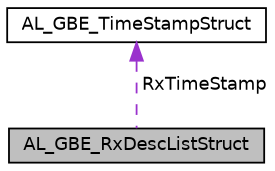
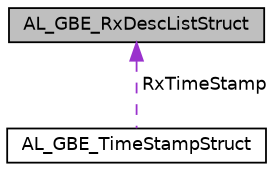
edge "AL_GBE_RxDescListStruct" -> "AL_GBE_TimeStampStruct": reversed
